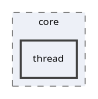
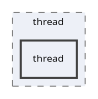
cluster "core": label "core" -> "thread"
